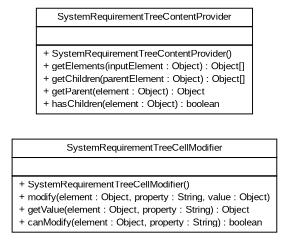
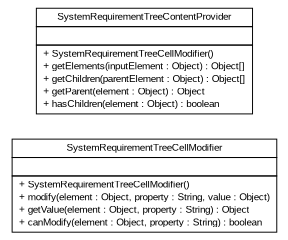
node "SystemRequirementTreeContentProvider": text "+ SystemRequirementTreeContentProvider()" -> "+ SystemRequirementTreeCellModifier()"
